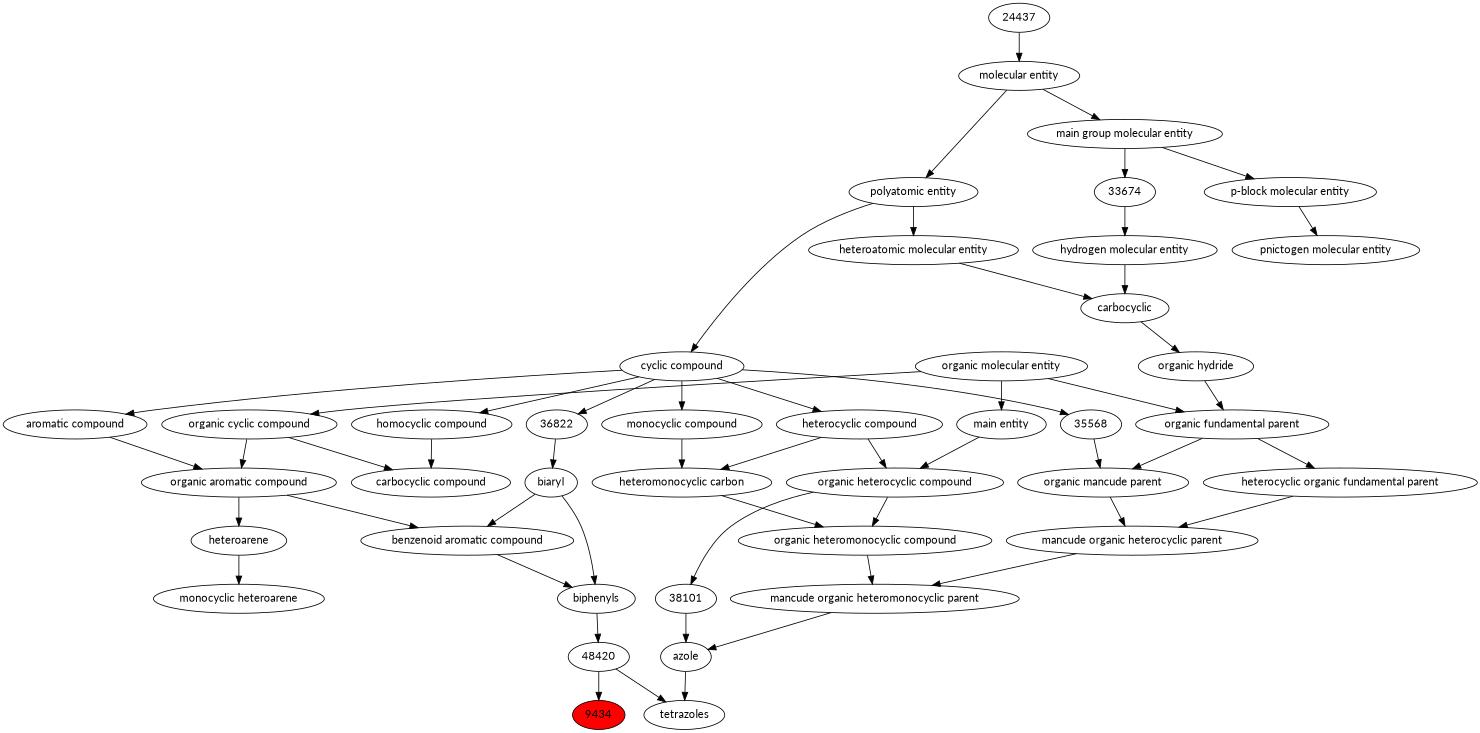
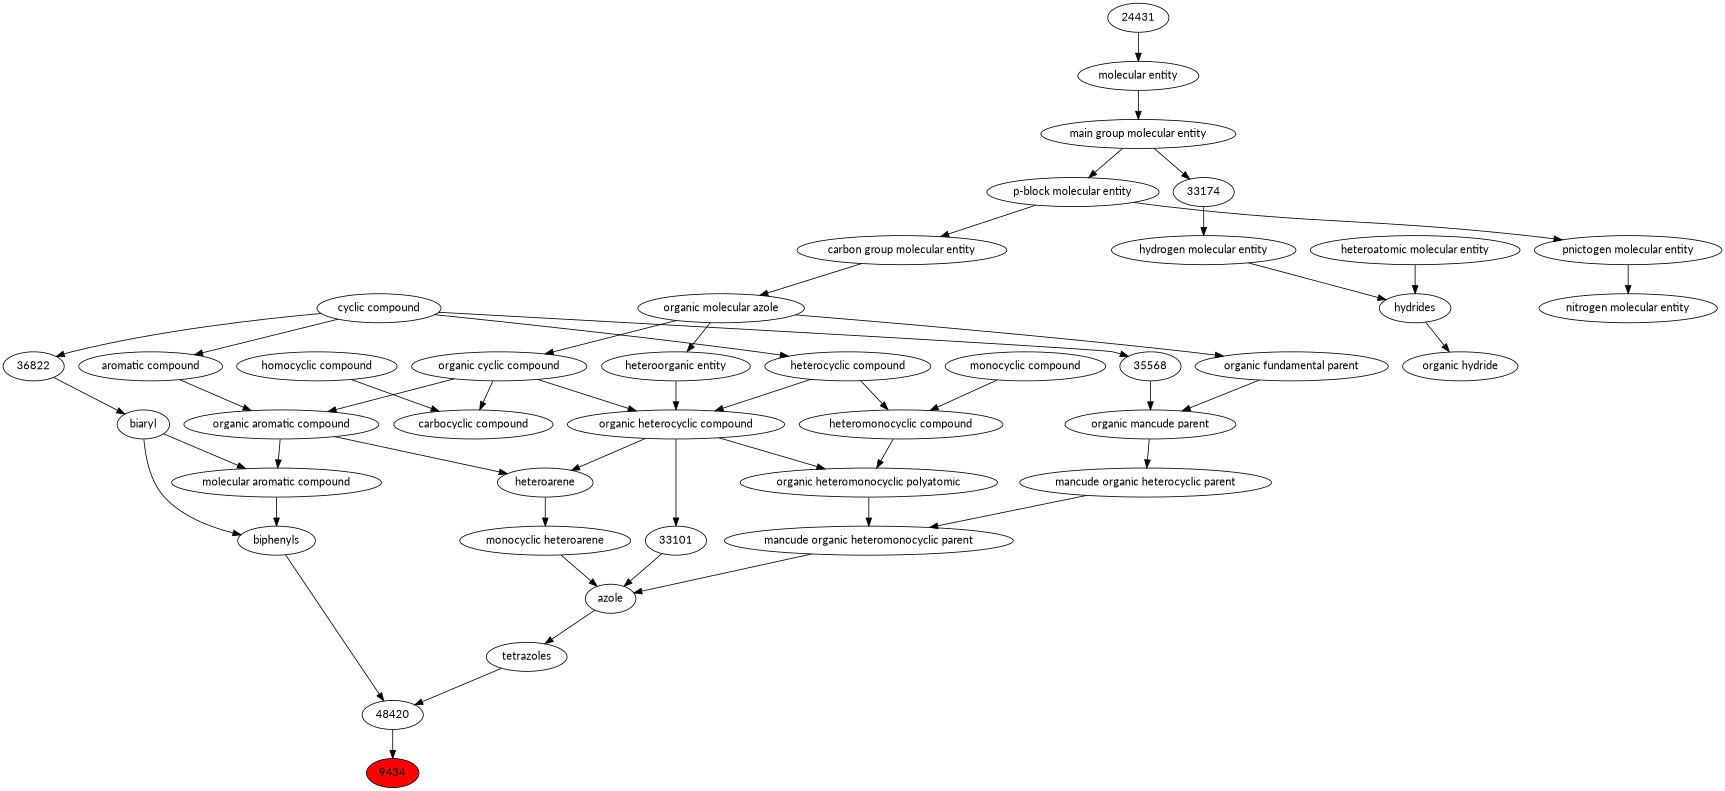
node "24437": label "24437" -> "24431"
node "polyatomic entity": removed
node "33674": label "33674" -> "33174"
node "carbon group molecular entity": added
node "carbocyclic": label "carbocyclic" -> "hydrides"
node "nitrogen molecular entity": added
node "organic molecular entity": label "organic molecular entity" -> "organic molecular azole"
edge "cyclic compound" -> "monocyclic compound": removed
edge "organic hydride" -> "organic fundamental parent": removed
edge "organic cyclic compound" -> "organic heterocyclic compound": added
edge "cyclic compound" -> "homocyclic compound": removed
node "main entity": label "main entity" -> "heteroorganic entity"
edge "organic heterocyclic compound" -> "heteroarene": added
node "heteromonocyclic carbon": label "heteromonocyclic carbon" -> "heteromonocyclic compound"
node "heterocyclic organic fundamental parent": removed
node "benzenoid aromatic compound": label "benzenoid aromatic compound" -> "molecular aromatic compound"
node "organic heteromonocyclic compound": label "organic heteromonocyclic compound" -> "organic heteromonocyclic polyatomic"
edge "monocyclic heteroarene" -> "azole": added
node "38101": label "38101" -> "33101"
edge "48420" -> "tetrazoles": reversed
